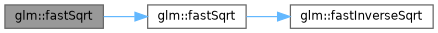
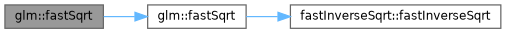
node "glm::fastInverseSqrt": label "glm::fastInverseSqrt" -> "fastInverseSqrt::fastInverseSqrt"
